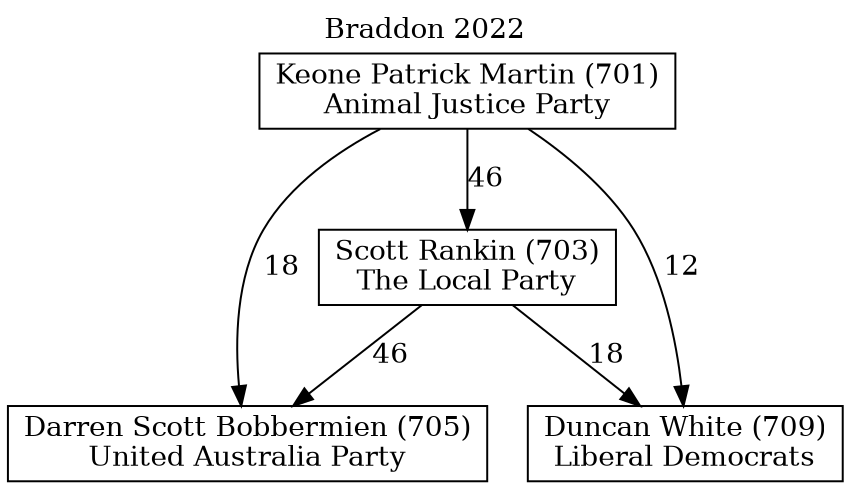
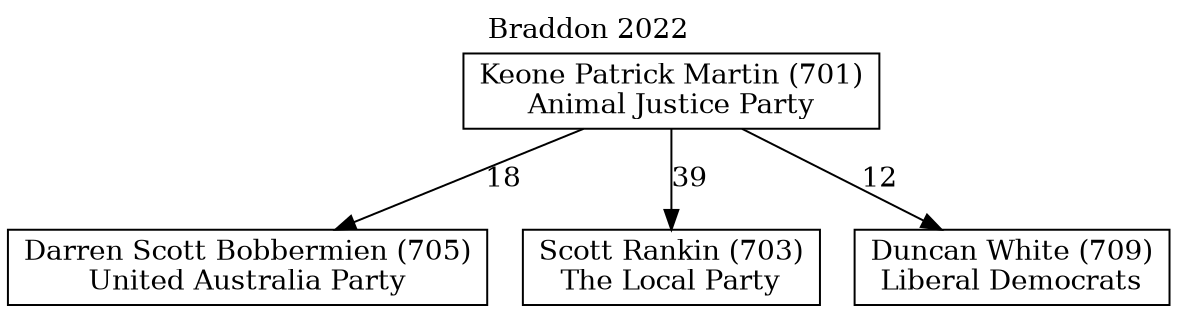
edge "Keone Patrick Martin (701) Animal Justice Party" -> "Scott Rankin (703) The Local Party": label "46" -> "39"
edge "Scott Rankin (703) The Local Party" -> "Darren Scott Bobbermien (705) United Australia Party": removed, label "46"
edge "Scott Rankin (703) The Local Party" -> "Duncan White (709) Liberal Democrats": removed, label "18"
